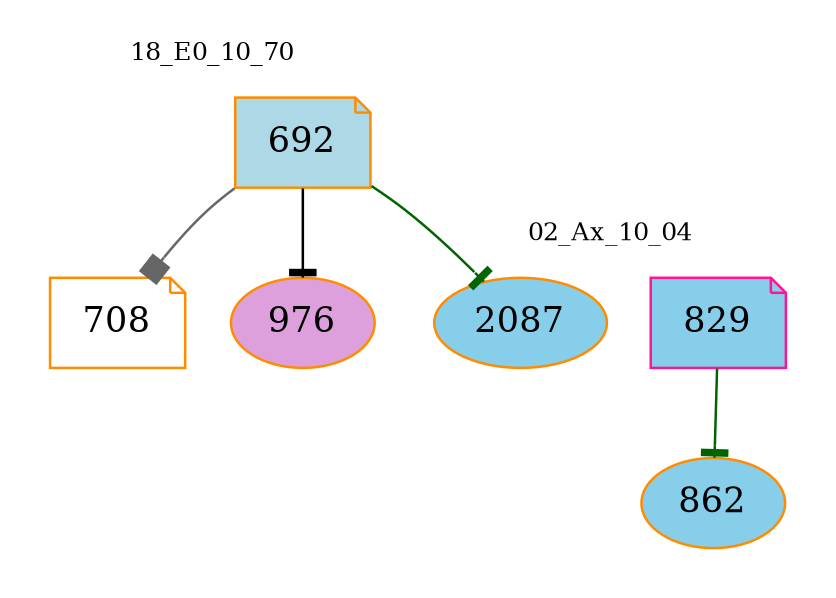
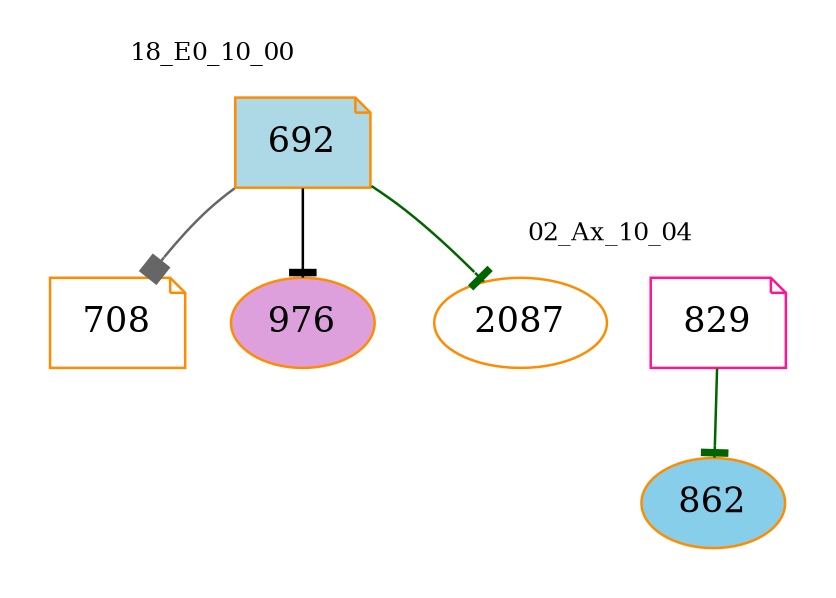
cluster "18_E0_10_70": label "18_E0_10_70" -> "18_E0_10_00"
node "2087": fillcolor skyblue -> white
node "829": fillcolor skyblue -> white
